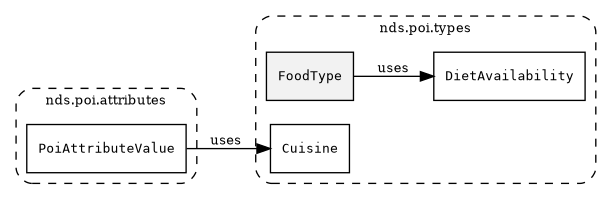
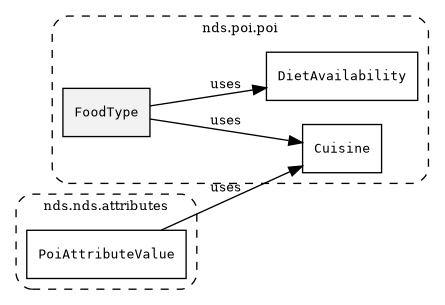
cluster "nds.poi.types": label "nds.poi.types" -> "nds.poi.poi"
cluster "nds.poi.attributes": label "nds.poi.attributes" -> "nds.nds.attributes"
edge "FoodType" -> "Cuisine": added, label "uses"
